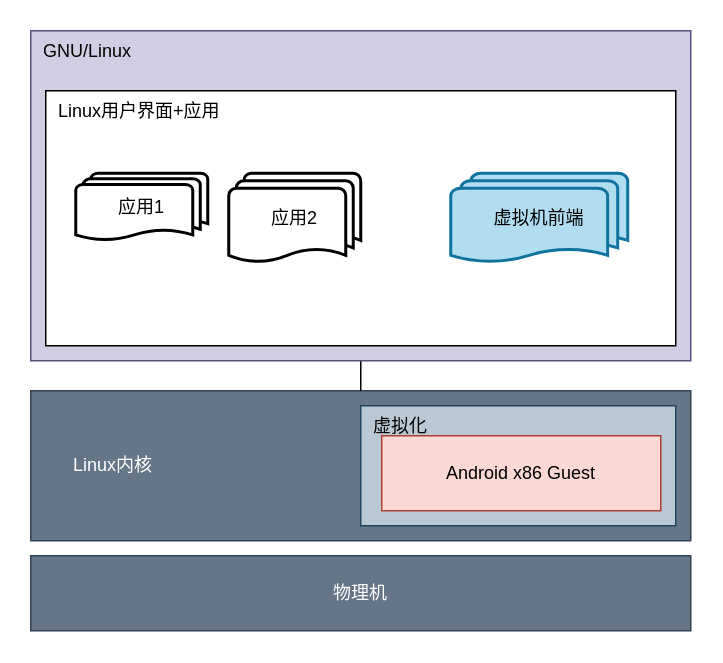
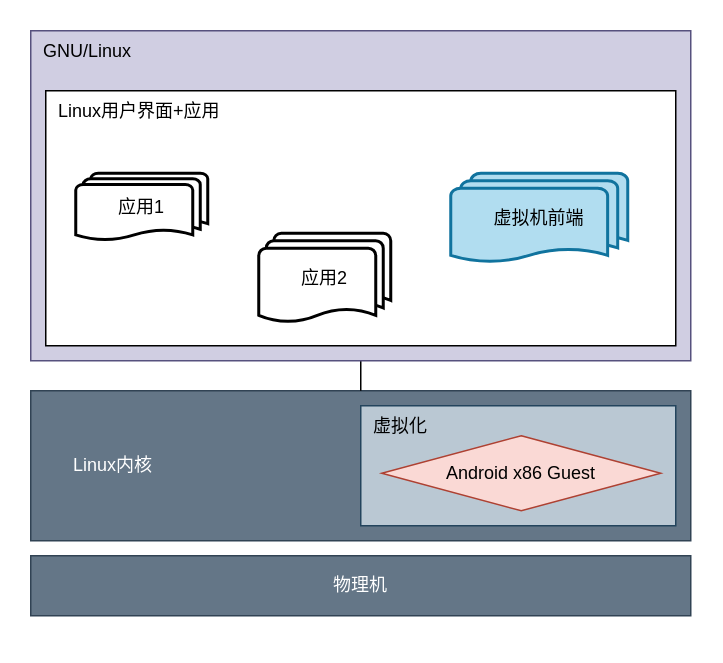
node "应用2": moved (295, 218) -> (325, 278)
node "Android x86 Guest": shape rectangle -> diamond
node "物理机": size 660x75 -> 660x60
